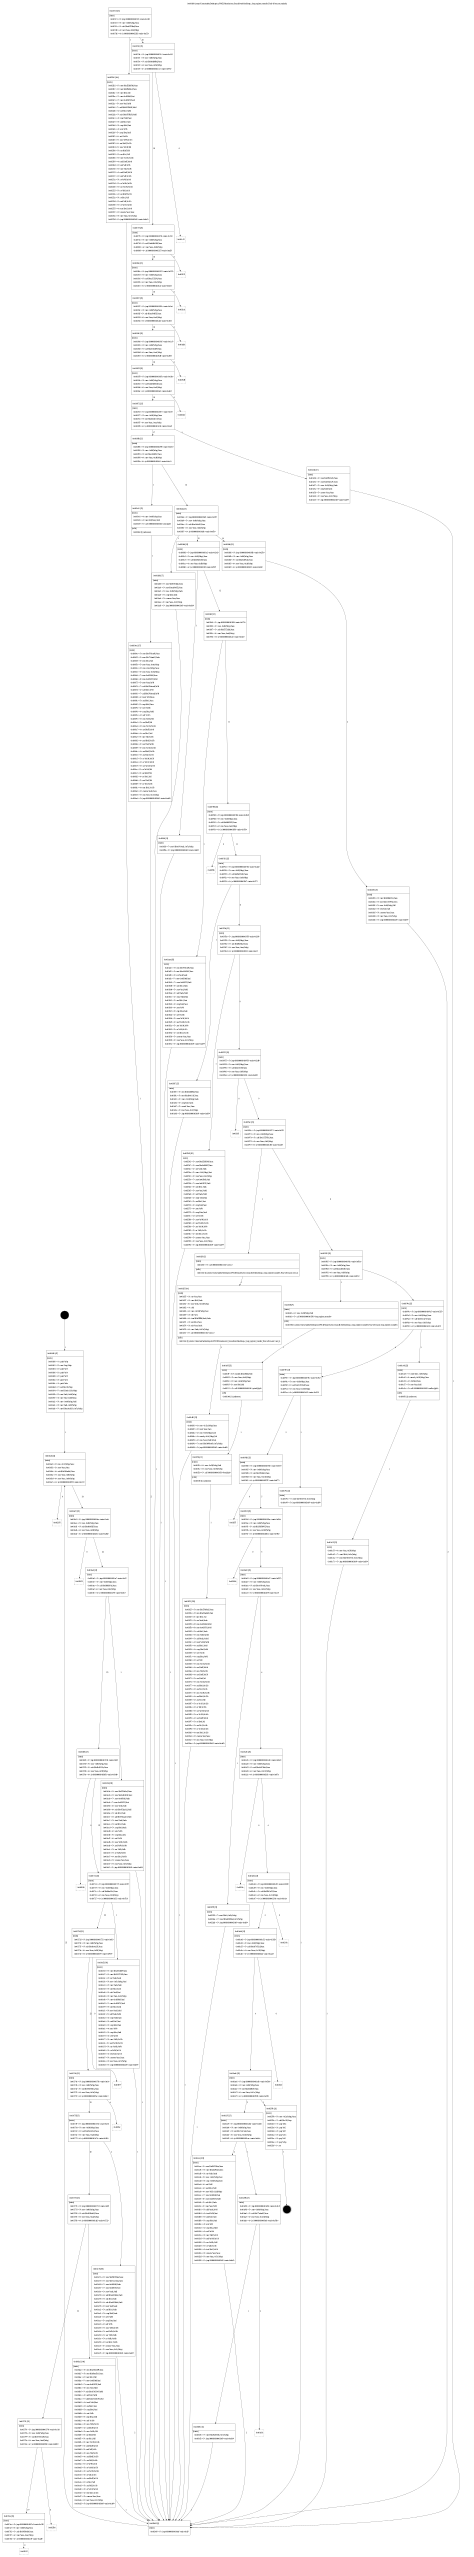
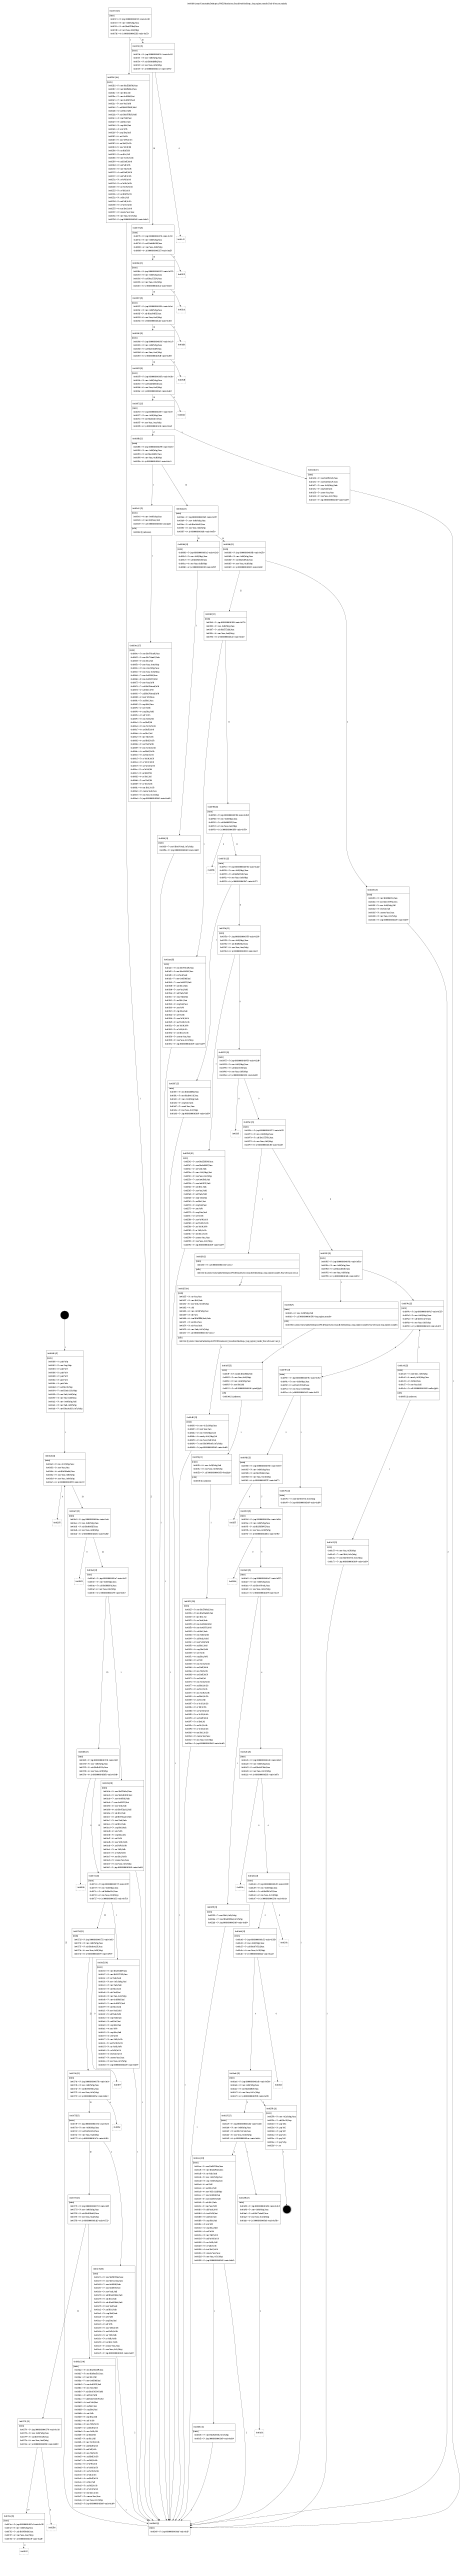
edge "0x4018bd [25]" -> "0x4018ef [25]": now "0x4018d6 [25]" -> "0x4018ef [25]"
node "0x401abb [27]": removed
edge "0x40199e [25]" -> "0x401c48 [23]": reversed
edge "0x401a98 [25]" -> "0x401beb [12]": now "0x401cce [103]" -> "0x401beb [12]"
